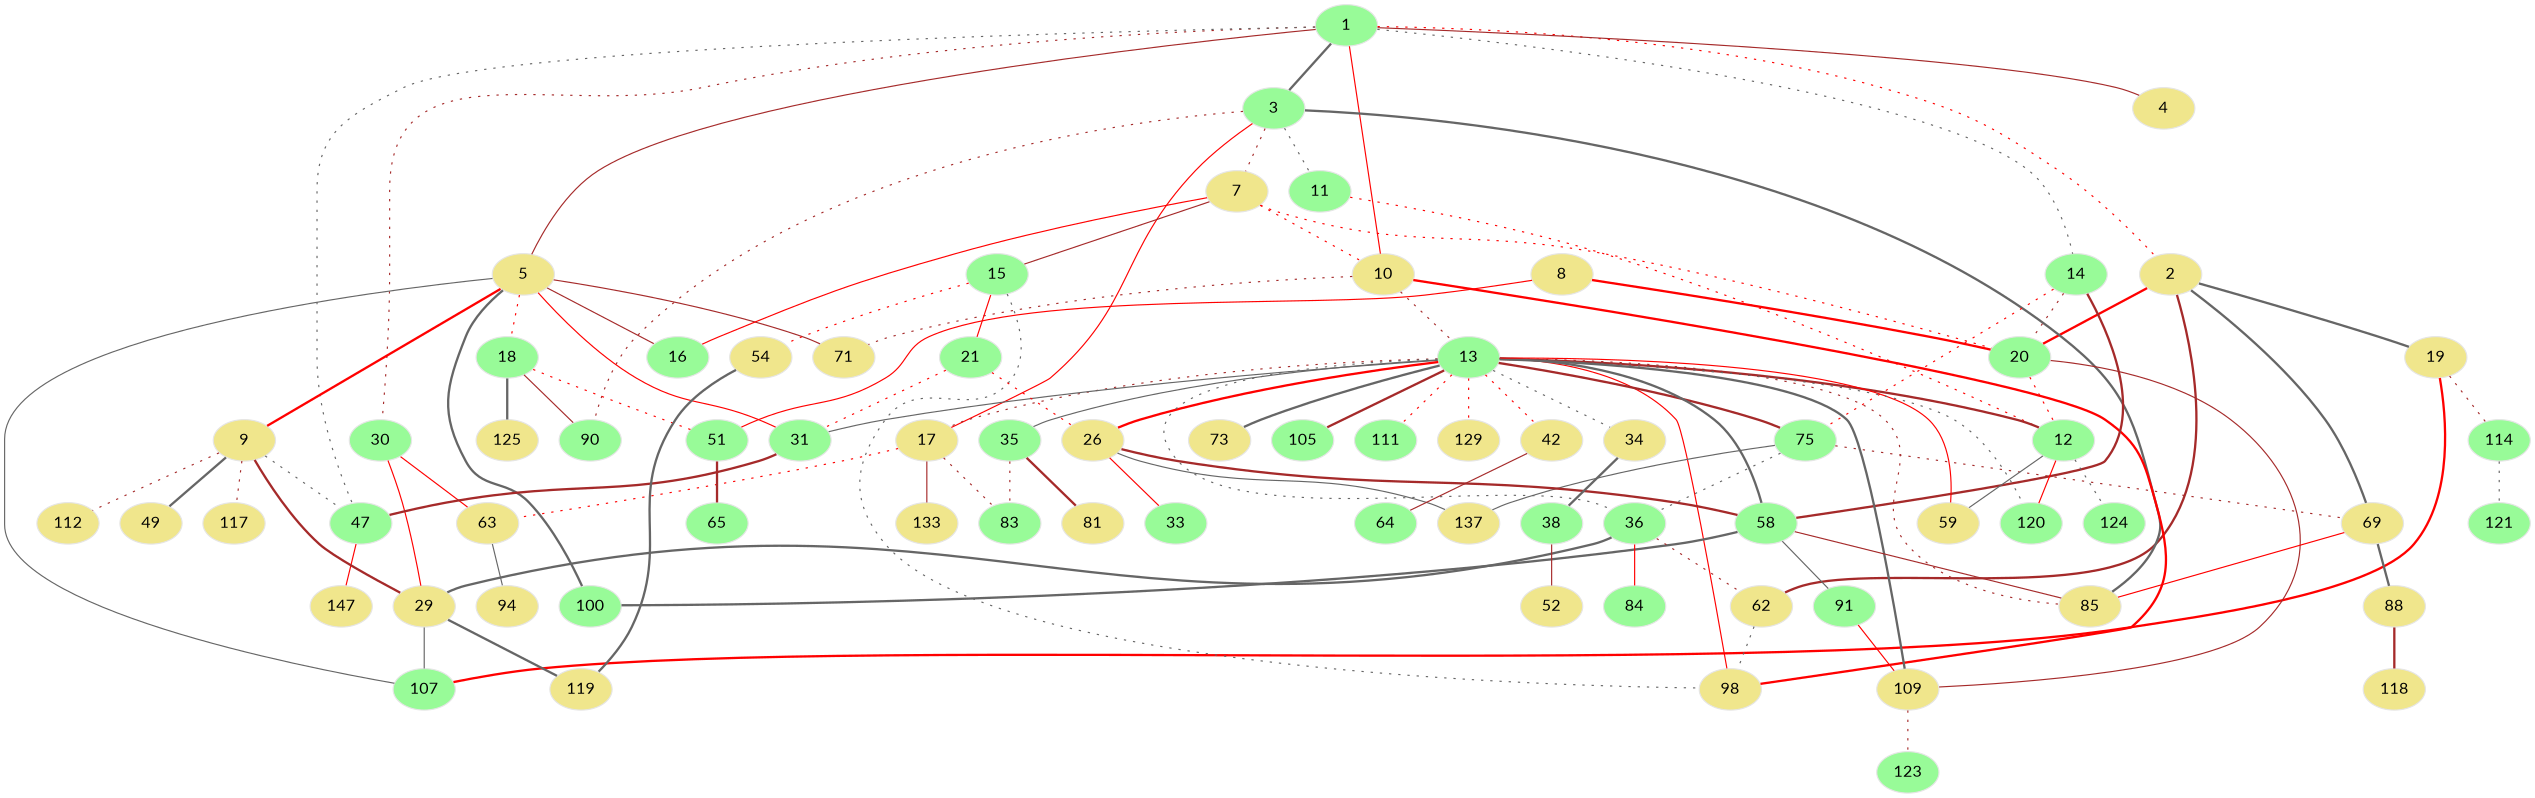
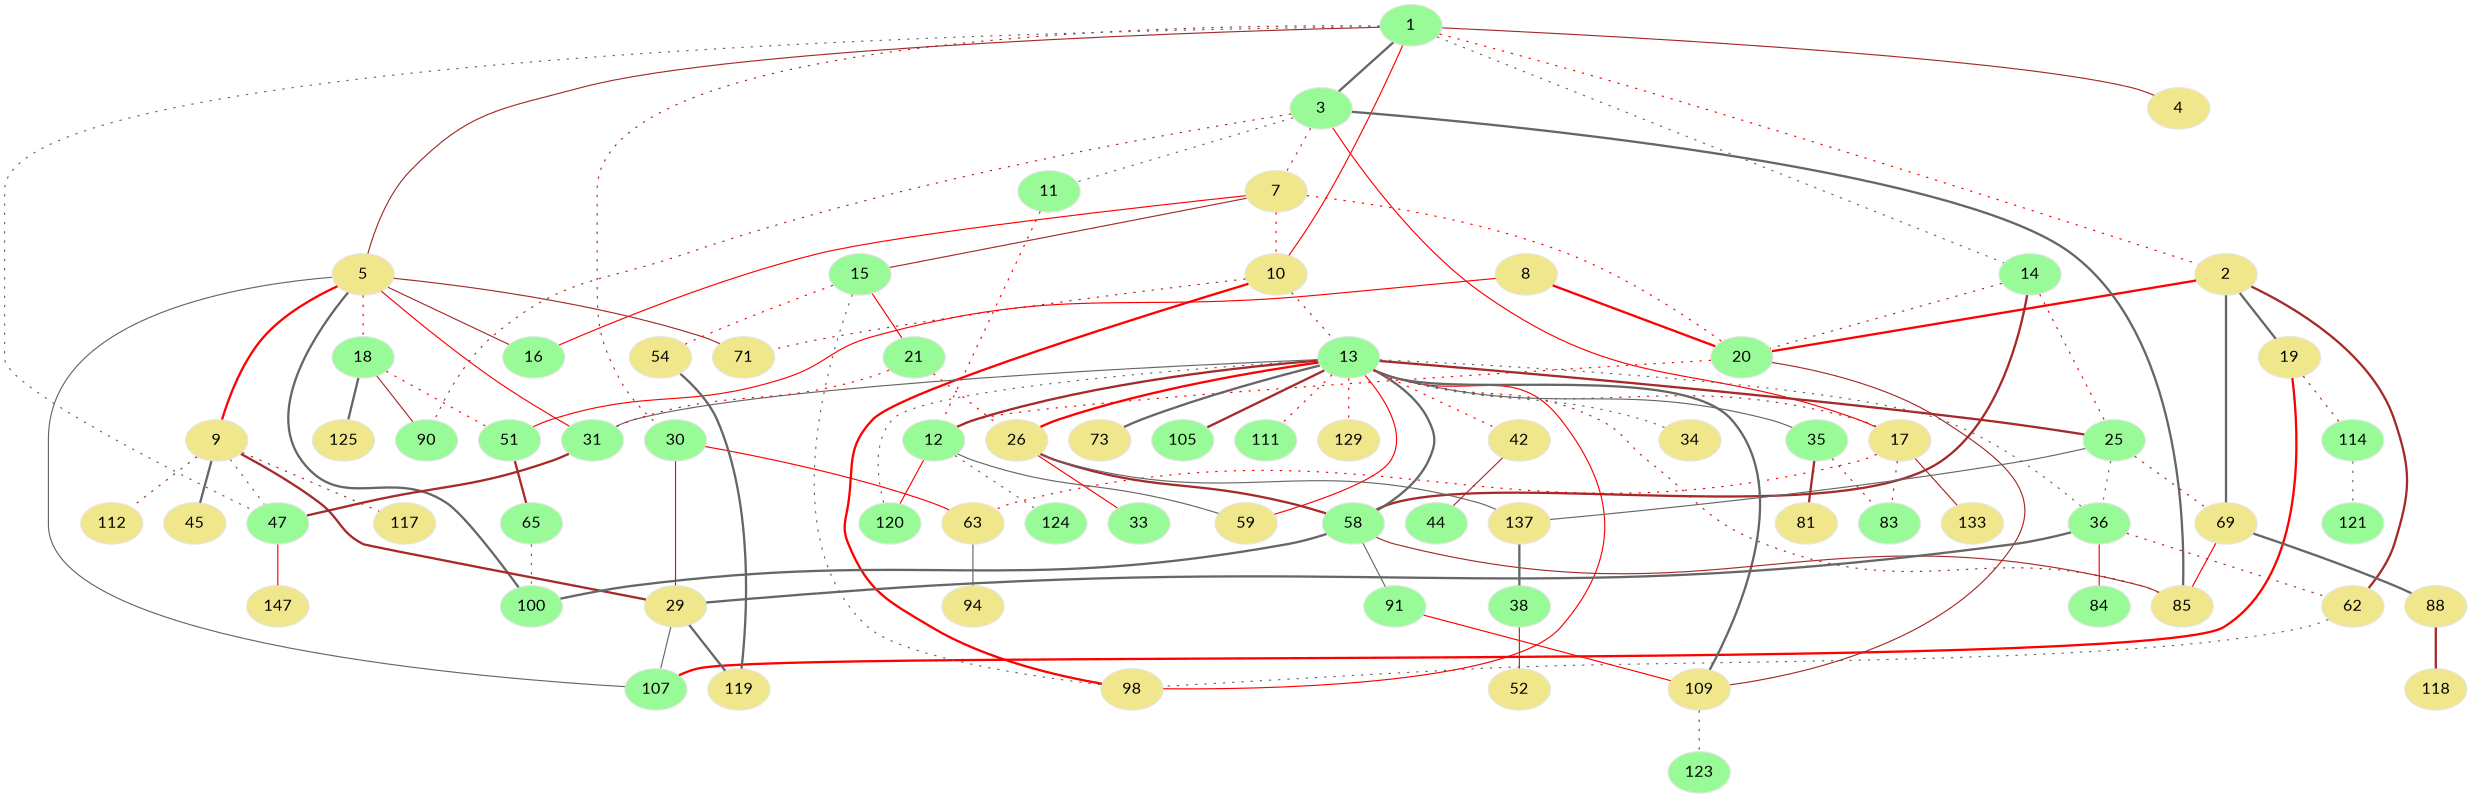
node "75": label "75" -> "25"
edge "34" -- "38": now "137" -- "38"
node "49": label "49" -> "45"
node "64": label "64" -> "44"
edge "65" -- "100": added
